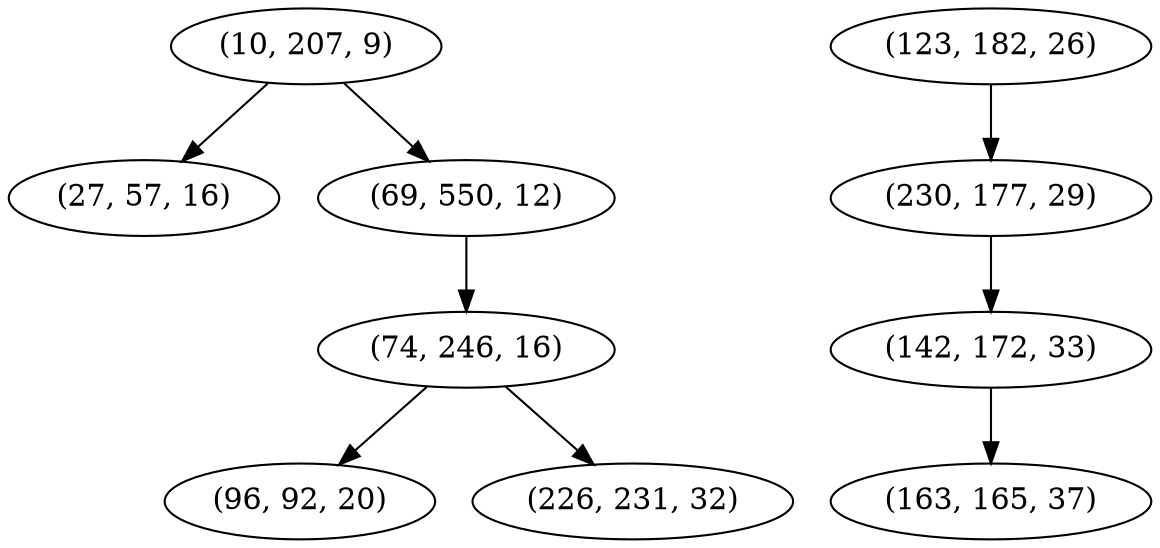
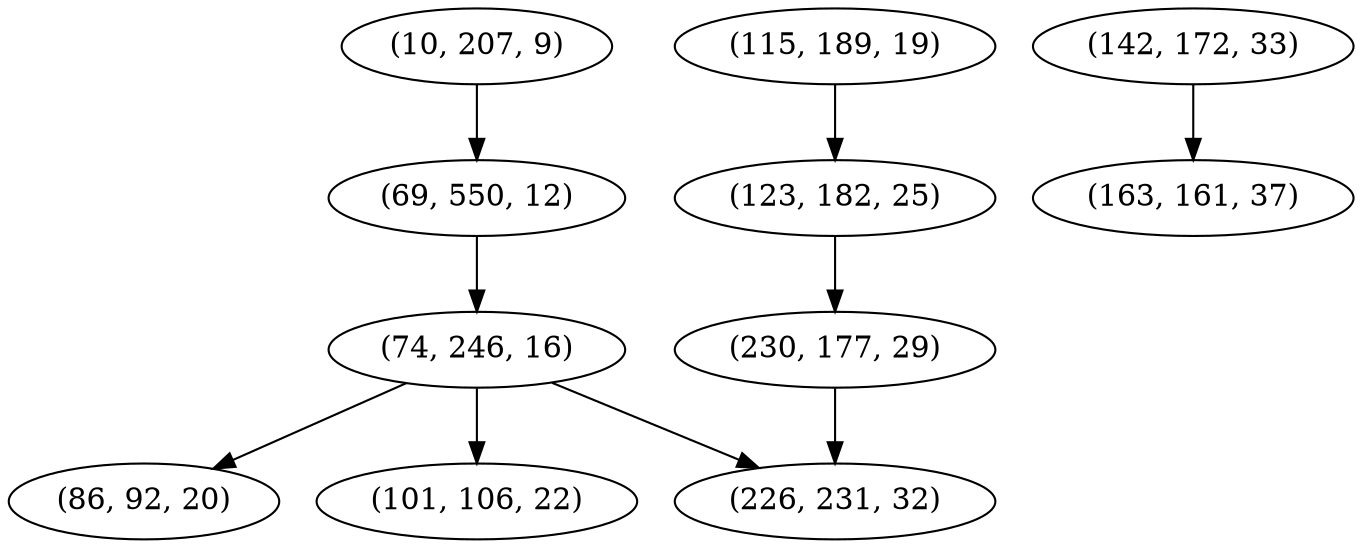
node "(115, 189, 19)": added
node "(123, 182, 26)": label "(123, 182, 26)" -> "(123, 182, 25)"
node "(27, 57, 16)": removed
edge "(230, 177, 29)" -> "(142, 172, 33)": now "(230, 177, 29)" -> "(226, 231, 32)"
node "(96, 92, 20)": label "(96, 92, 20)" -> "(86, 92, 20)"
node "(101, 106, 22)": added
node "(163, 165, 37)": label "(163, 165, 37)" -> "(163, 161, 37)"
